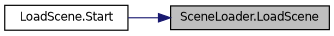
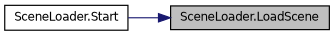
node "LoadScene.Start": label "LoadScene.Start" -> "SceneLoader.Start"
